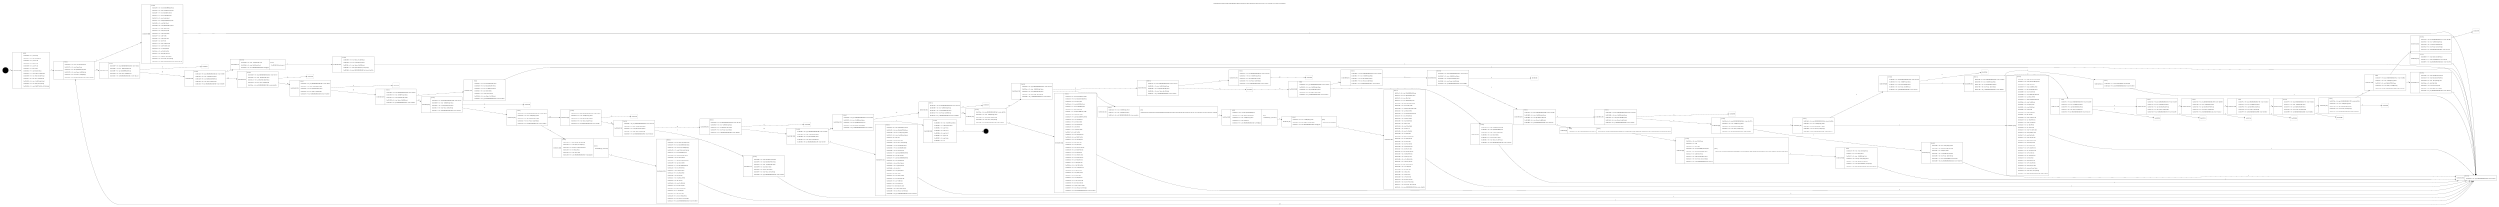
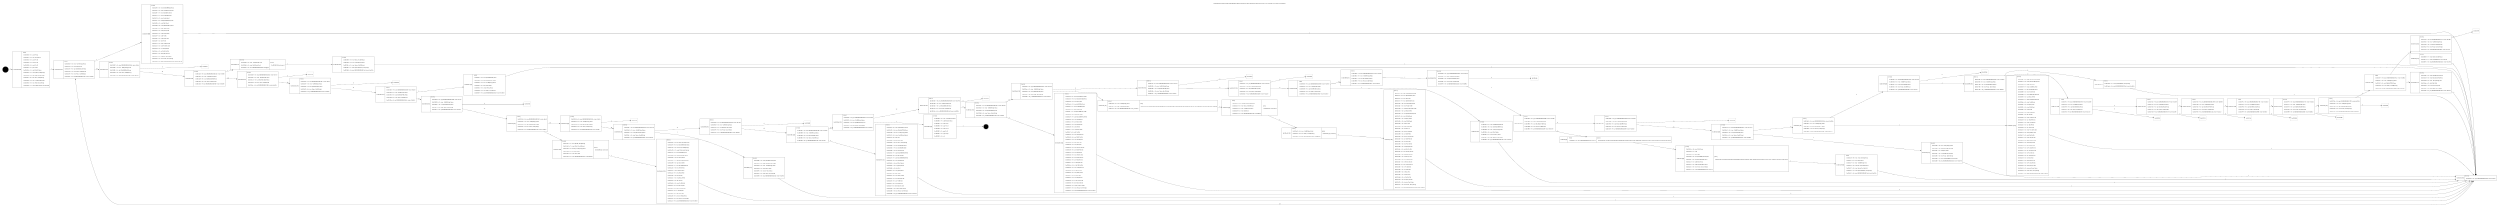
edge "0x401f0d" -> "0x401630 [25]": now "0x401617 [25]" -> "0x401630 [25]"
